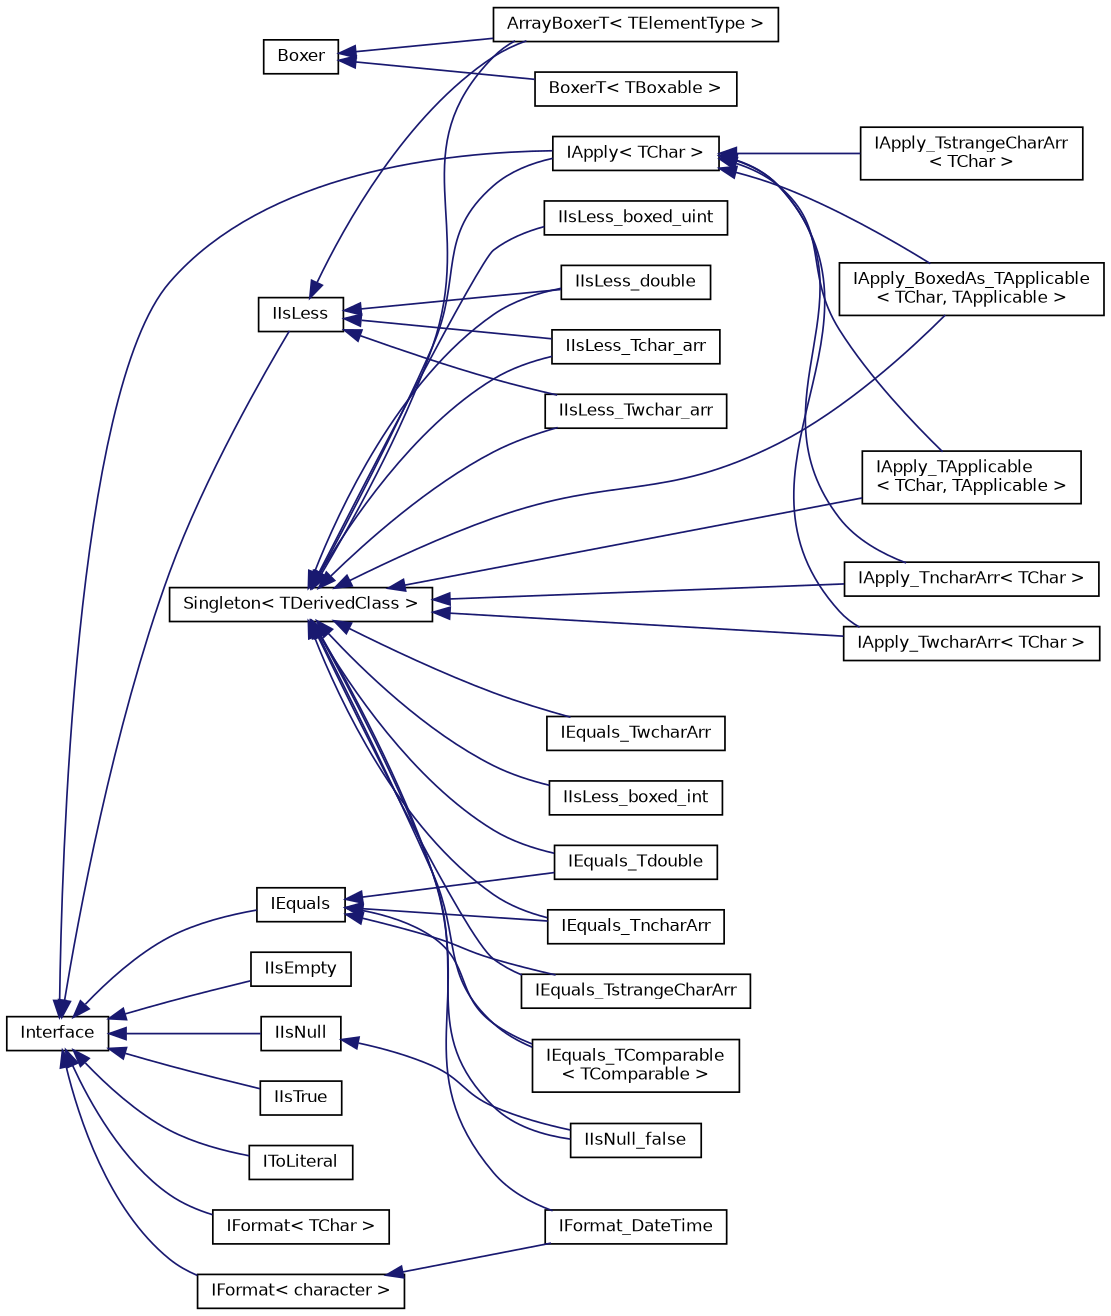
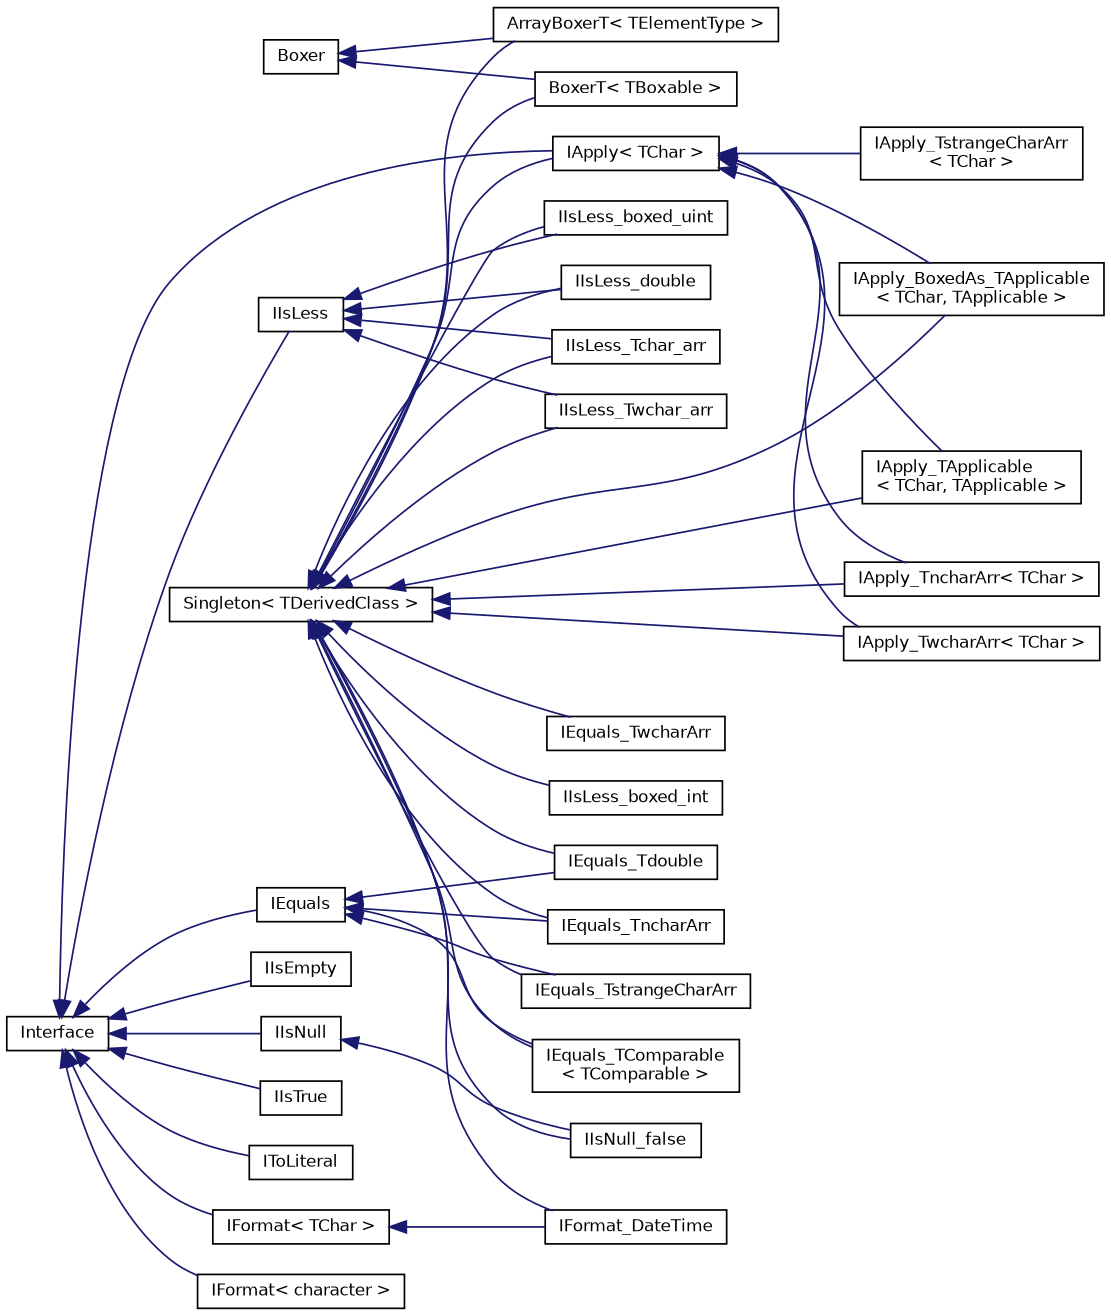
edge "ArrayBoxerT< TElementType >" -> "IIsLess": now "IIsLess_boxed_uint" -> "IIsLess"
edge "BoxerT< TBoxable >" -> "Singleton< TDerivedClass >": added
edge "IFormat_DateTime" -> "IFormat< character >": now "IFormat_DateTime" -> "IFormat< TChar >"
